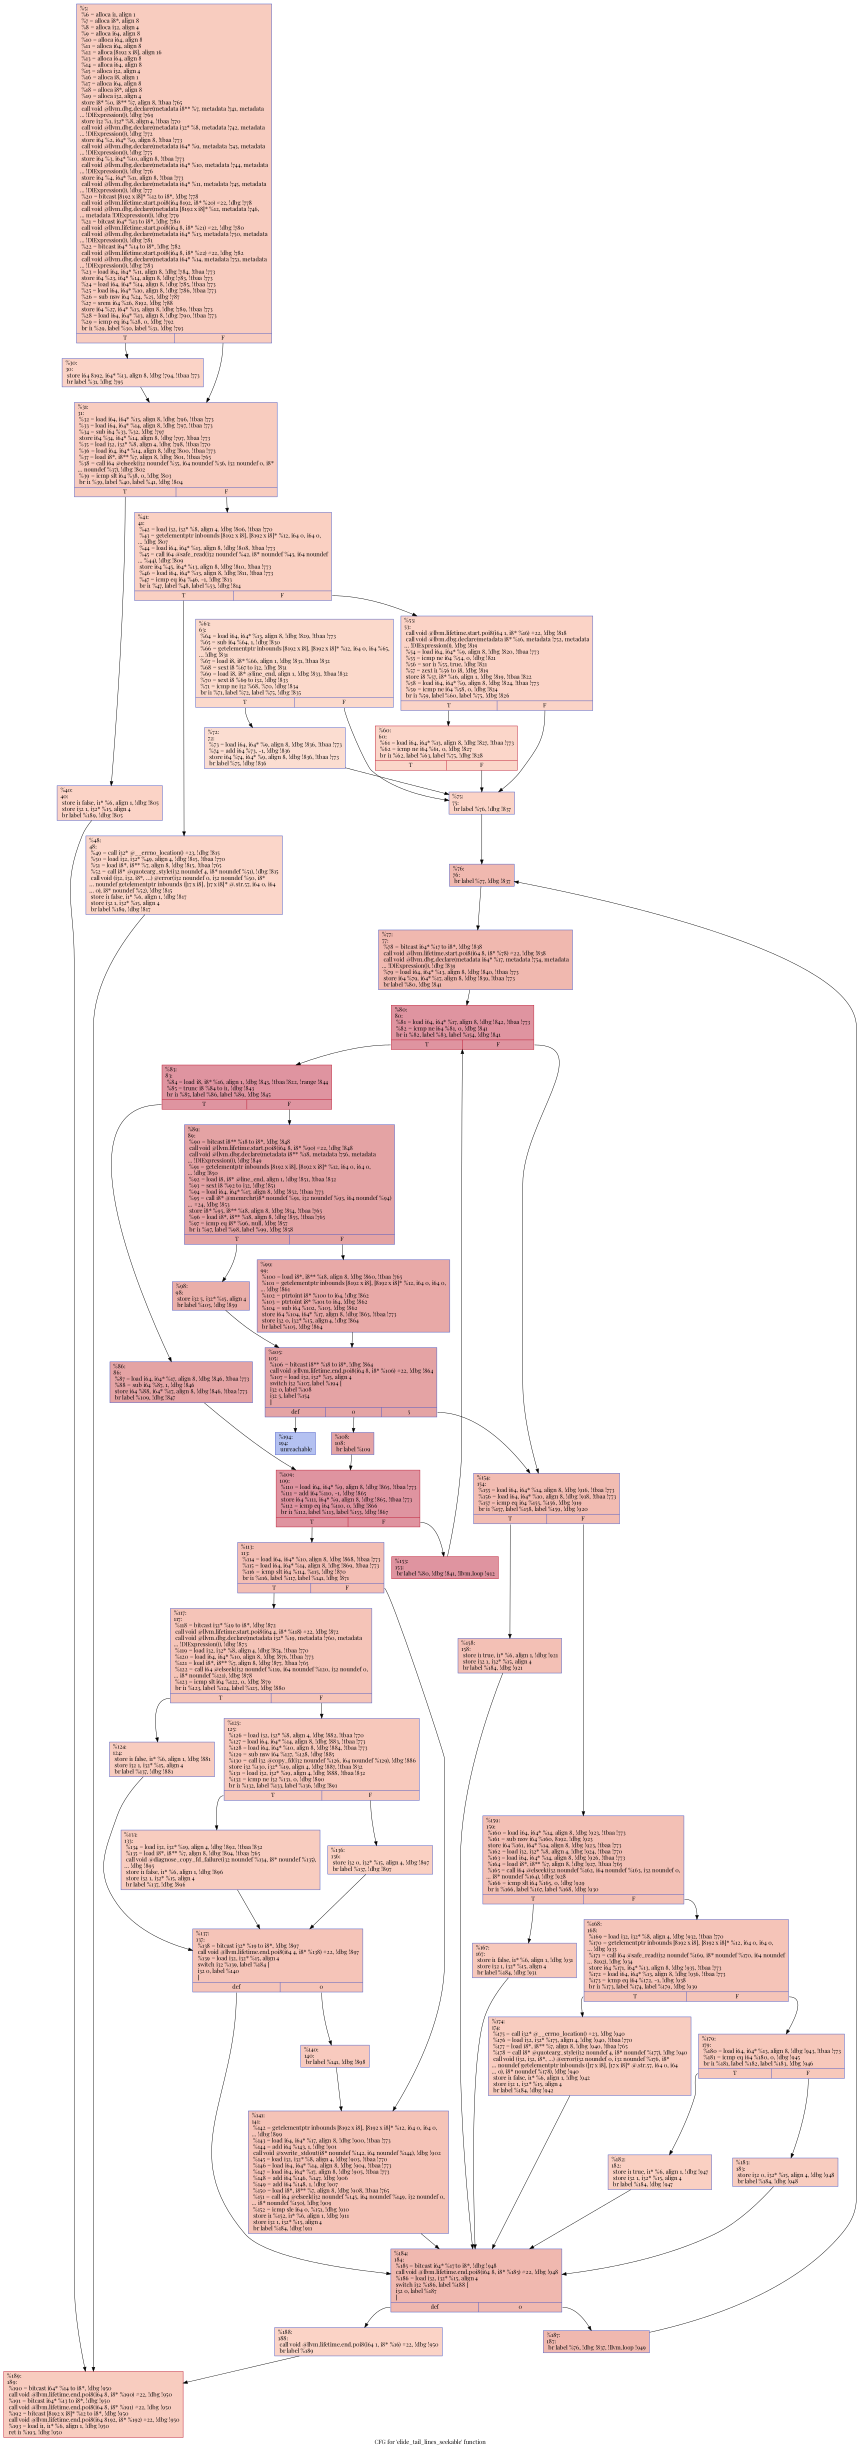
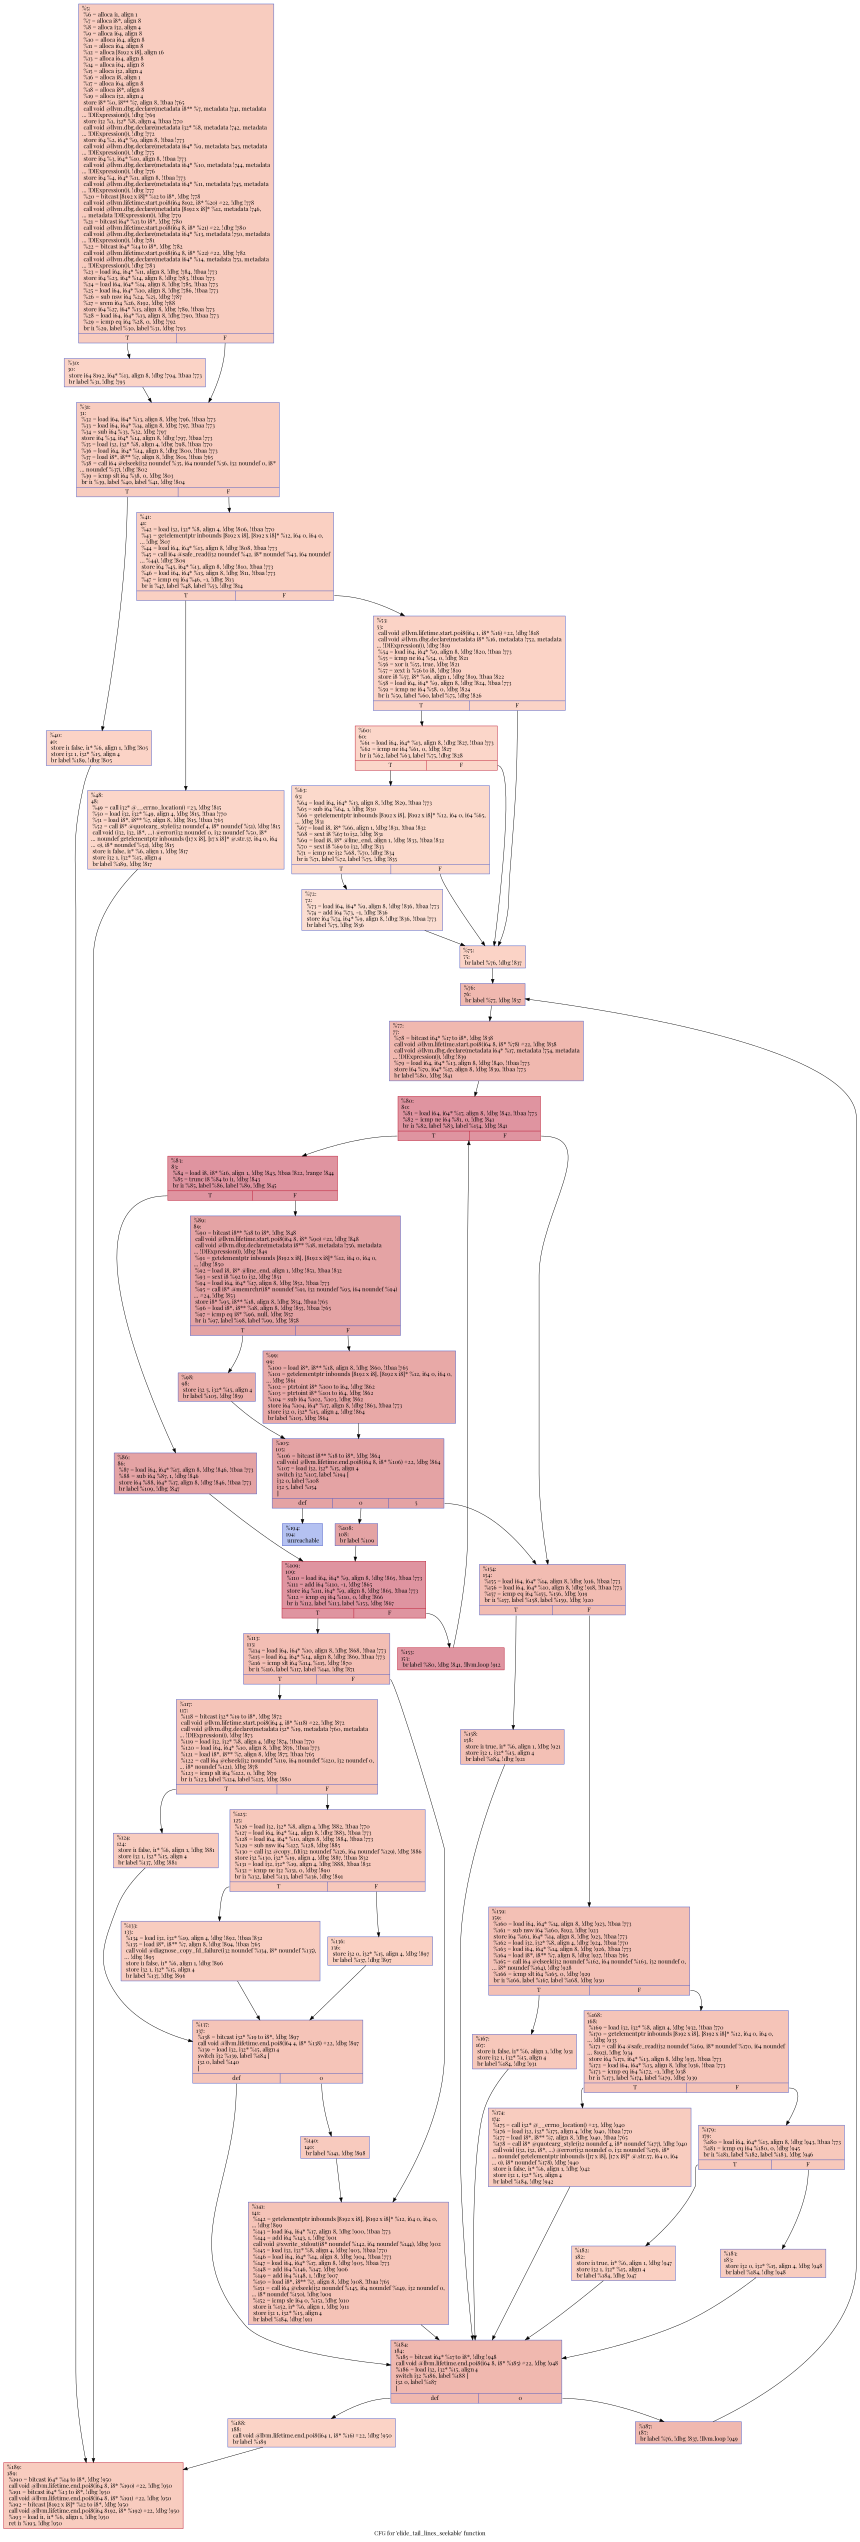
edge "%60:" -> "%63:": added
